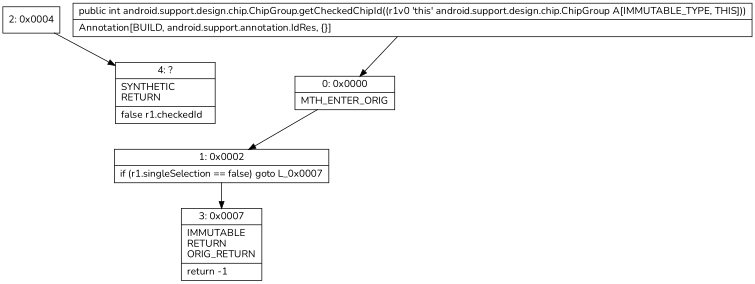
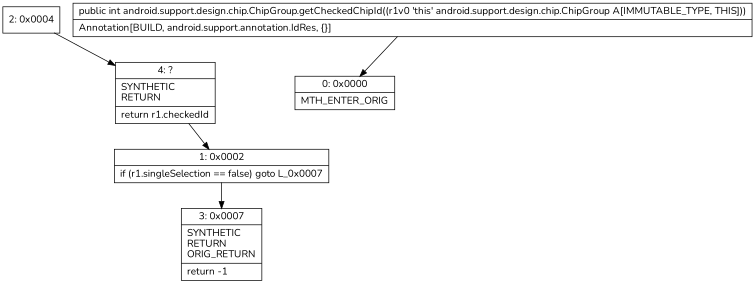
node "4: ?": text "false r1.checkedId" -> "return r1.checkedId"
edge "0: 0x0000" -> "1: 0x0002": now "4: ?" -> "1: 0x0002"
node "3: 0x0007": text "IMMUTABLE" -> "SYNTHETIC"
